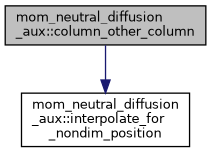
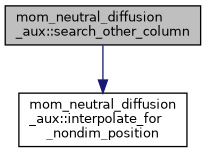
node "mom_neutral_diffusion _aux::column_other_column": label "mom_neutral_diffusion _aux::column_other_column" -> "mom_neutral_diffusion _aux::search_other_column"
